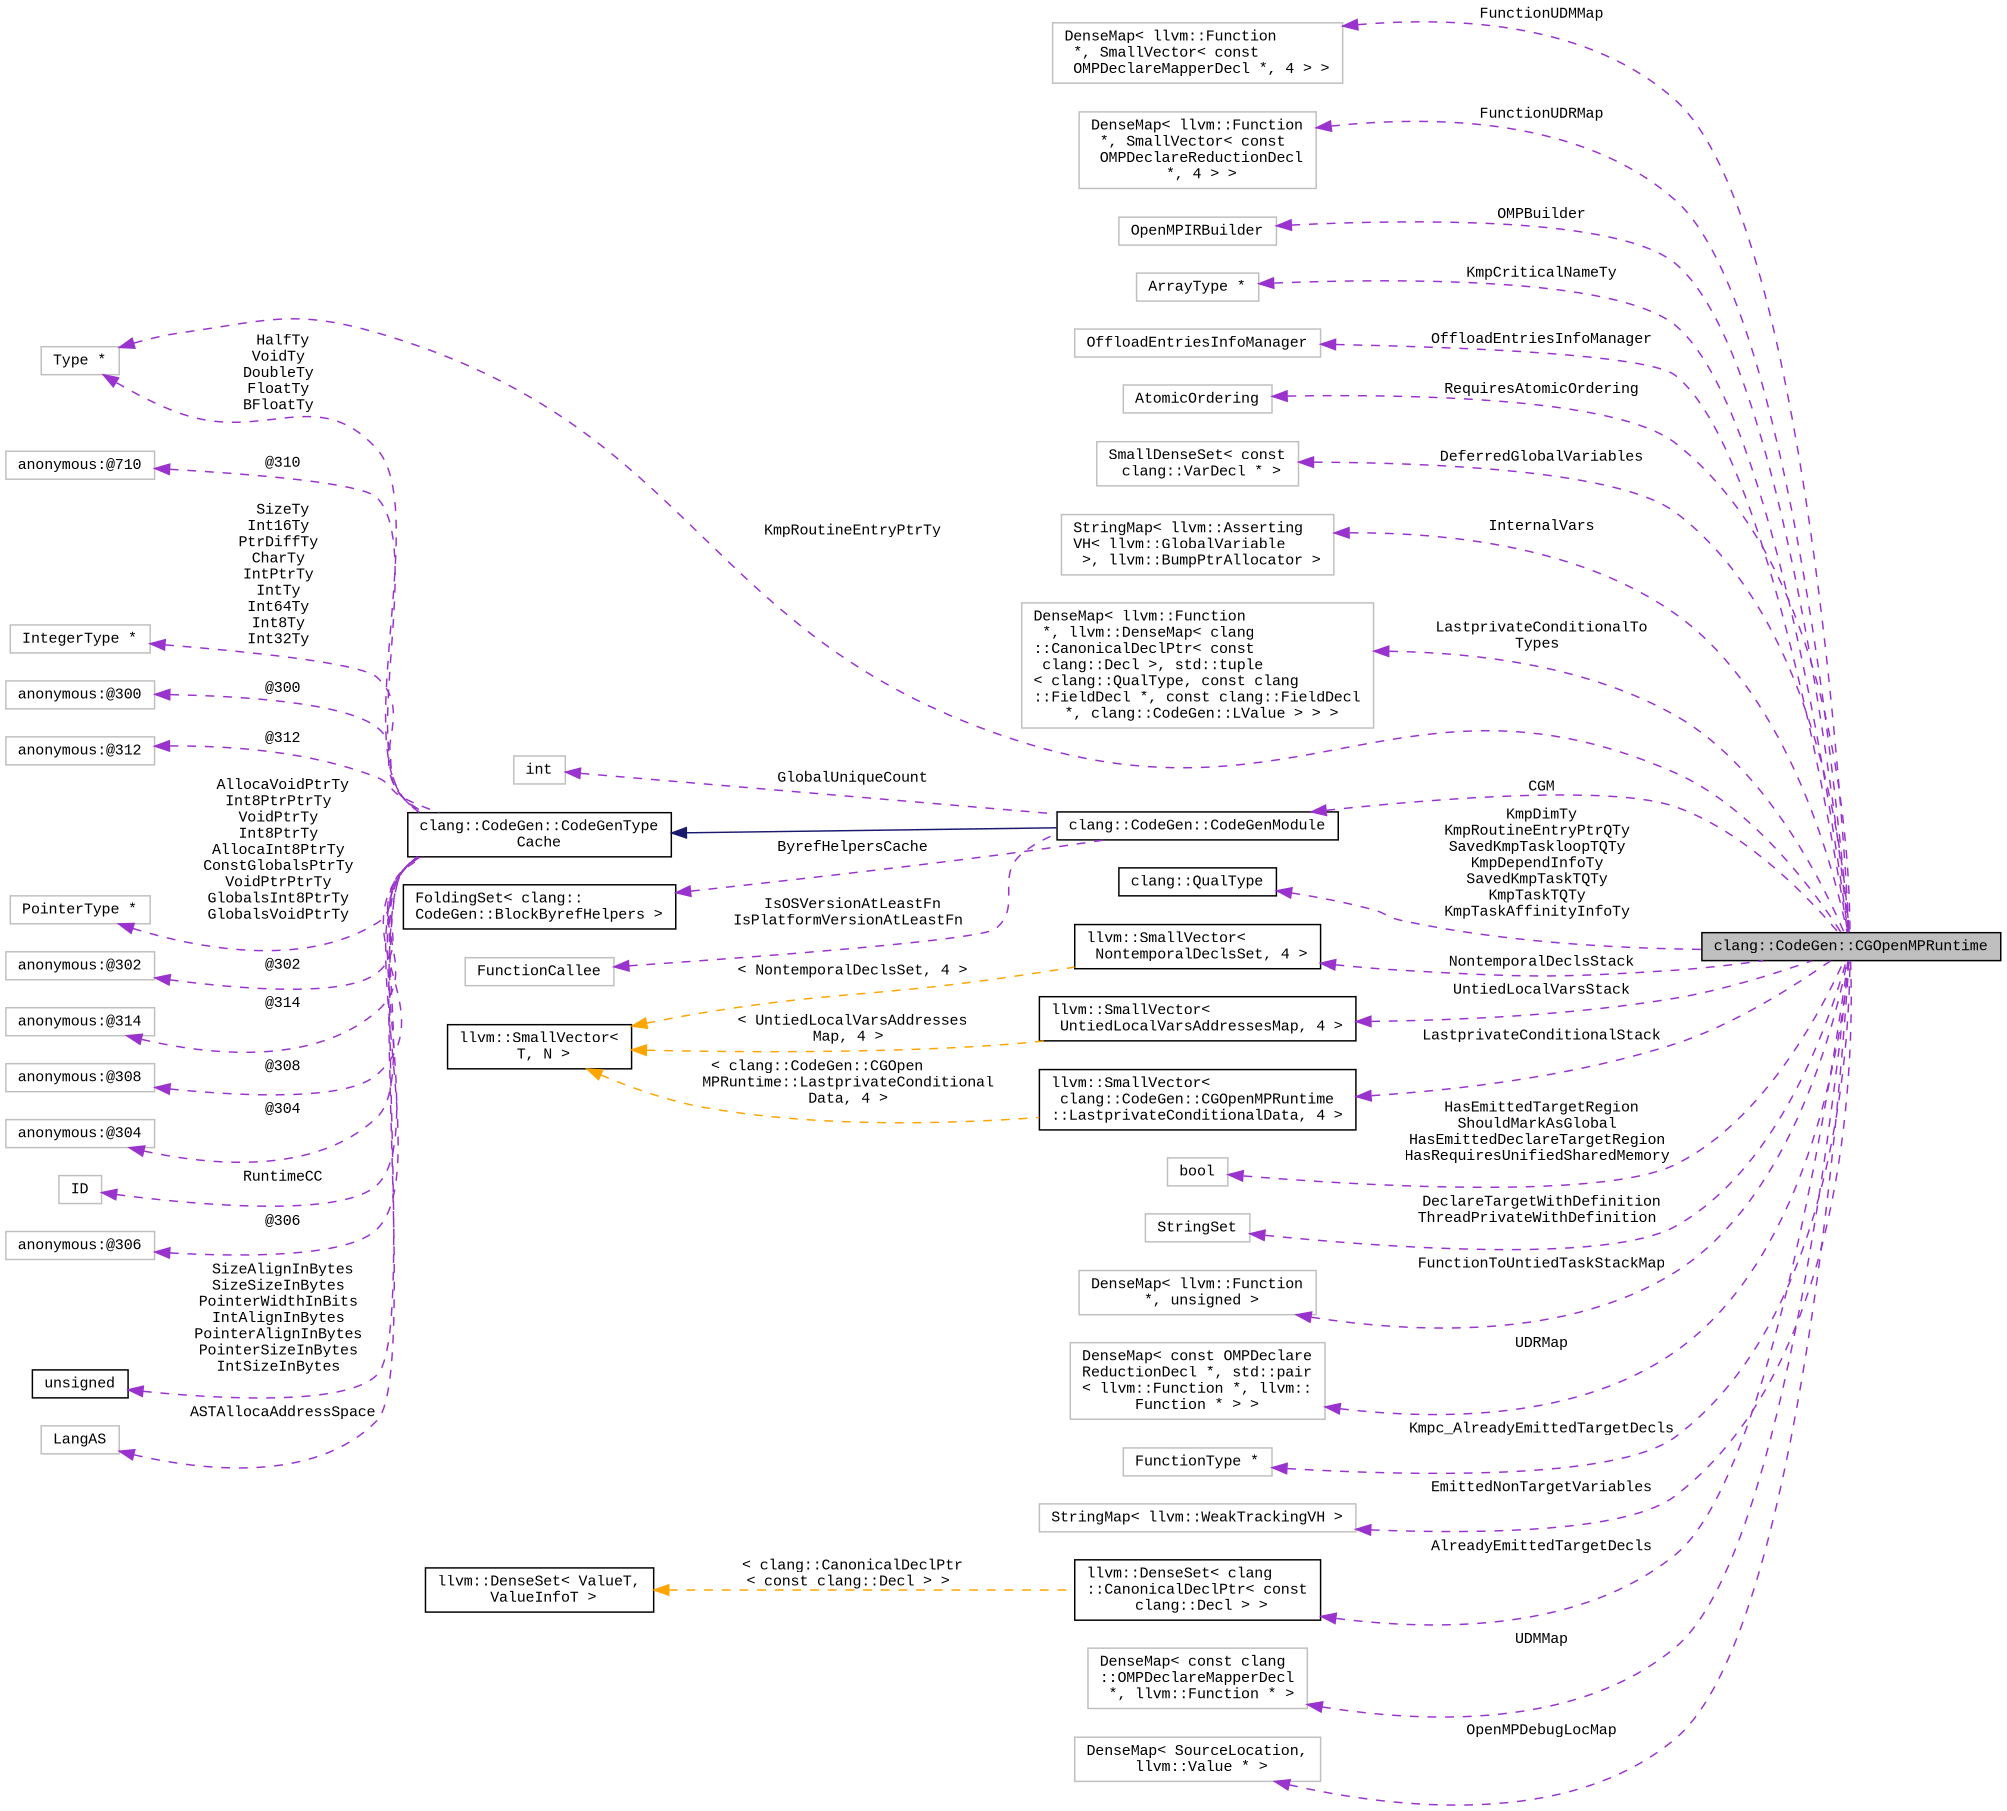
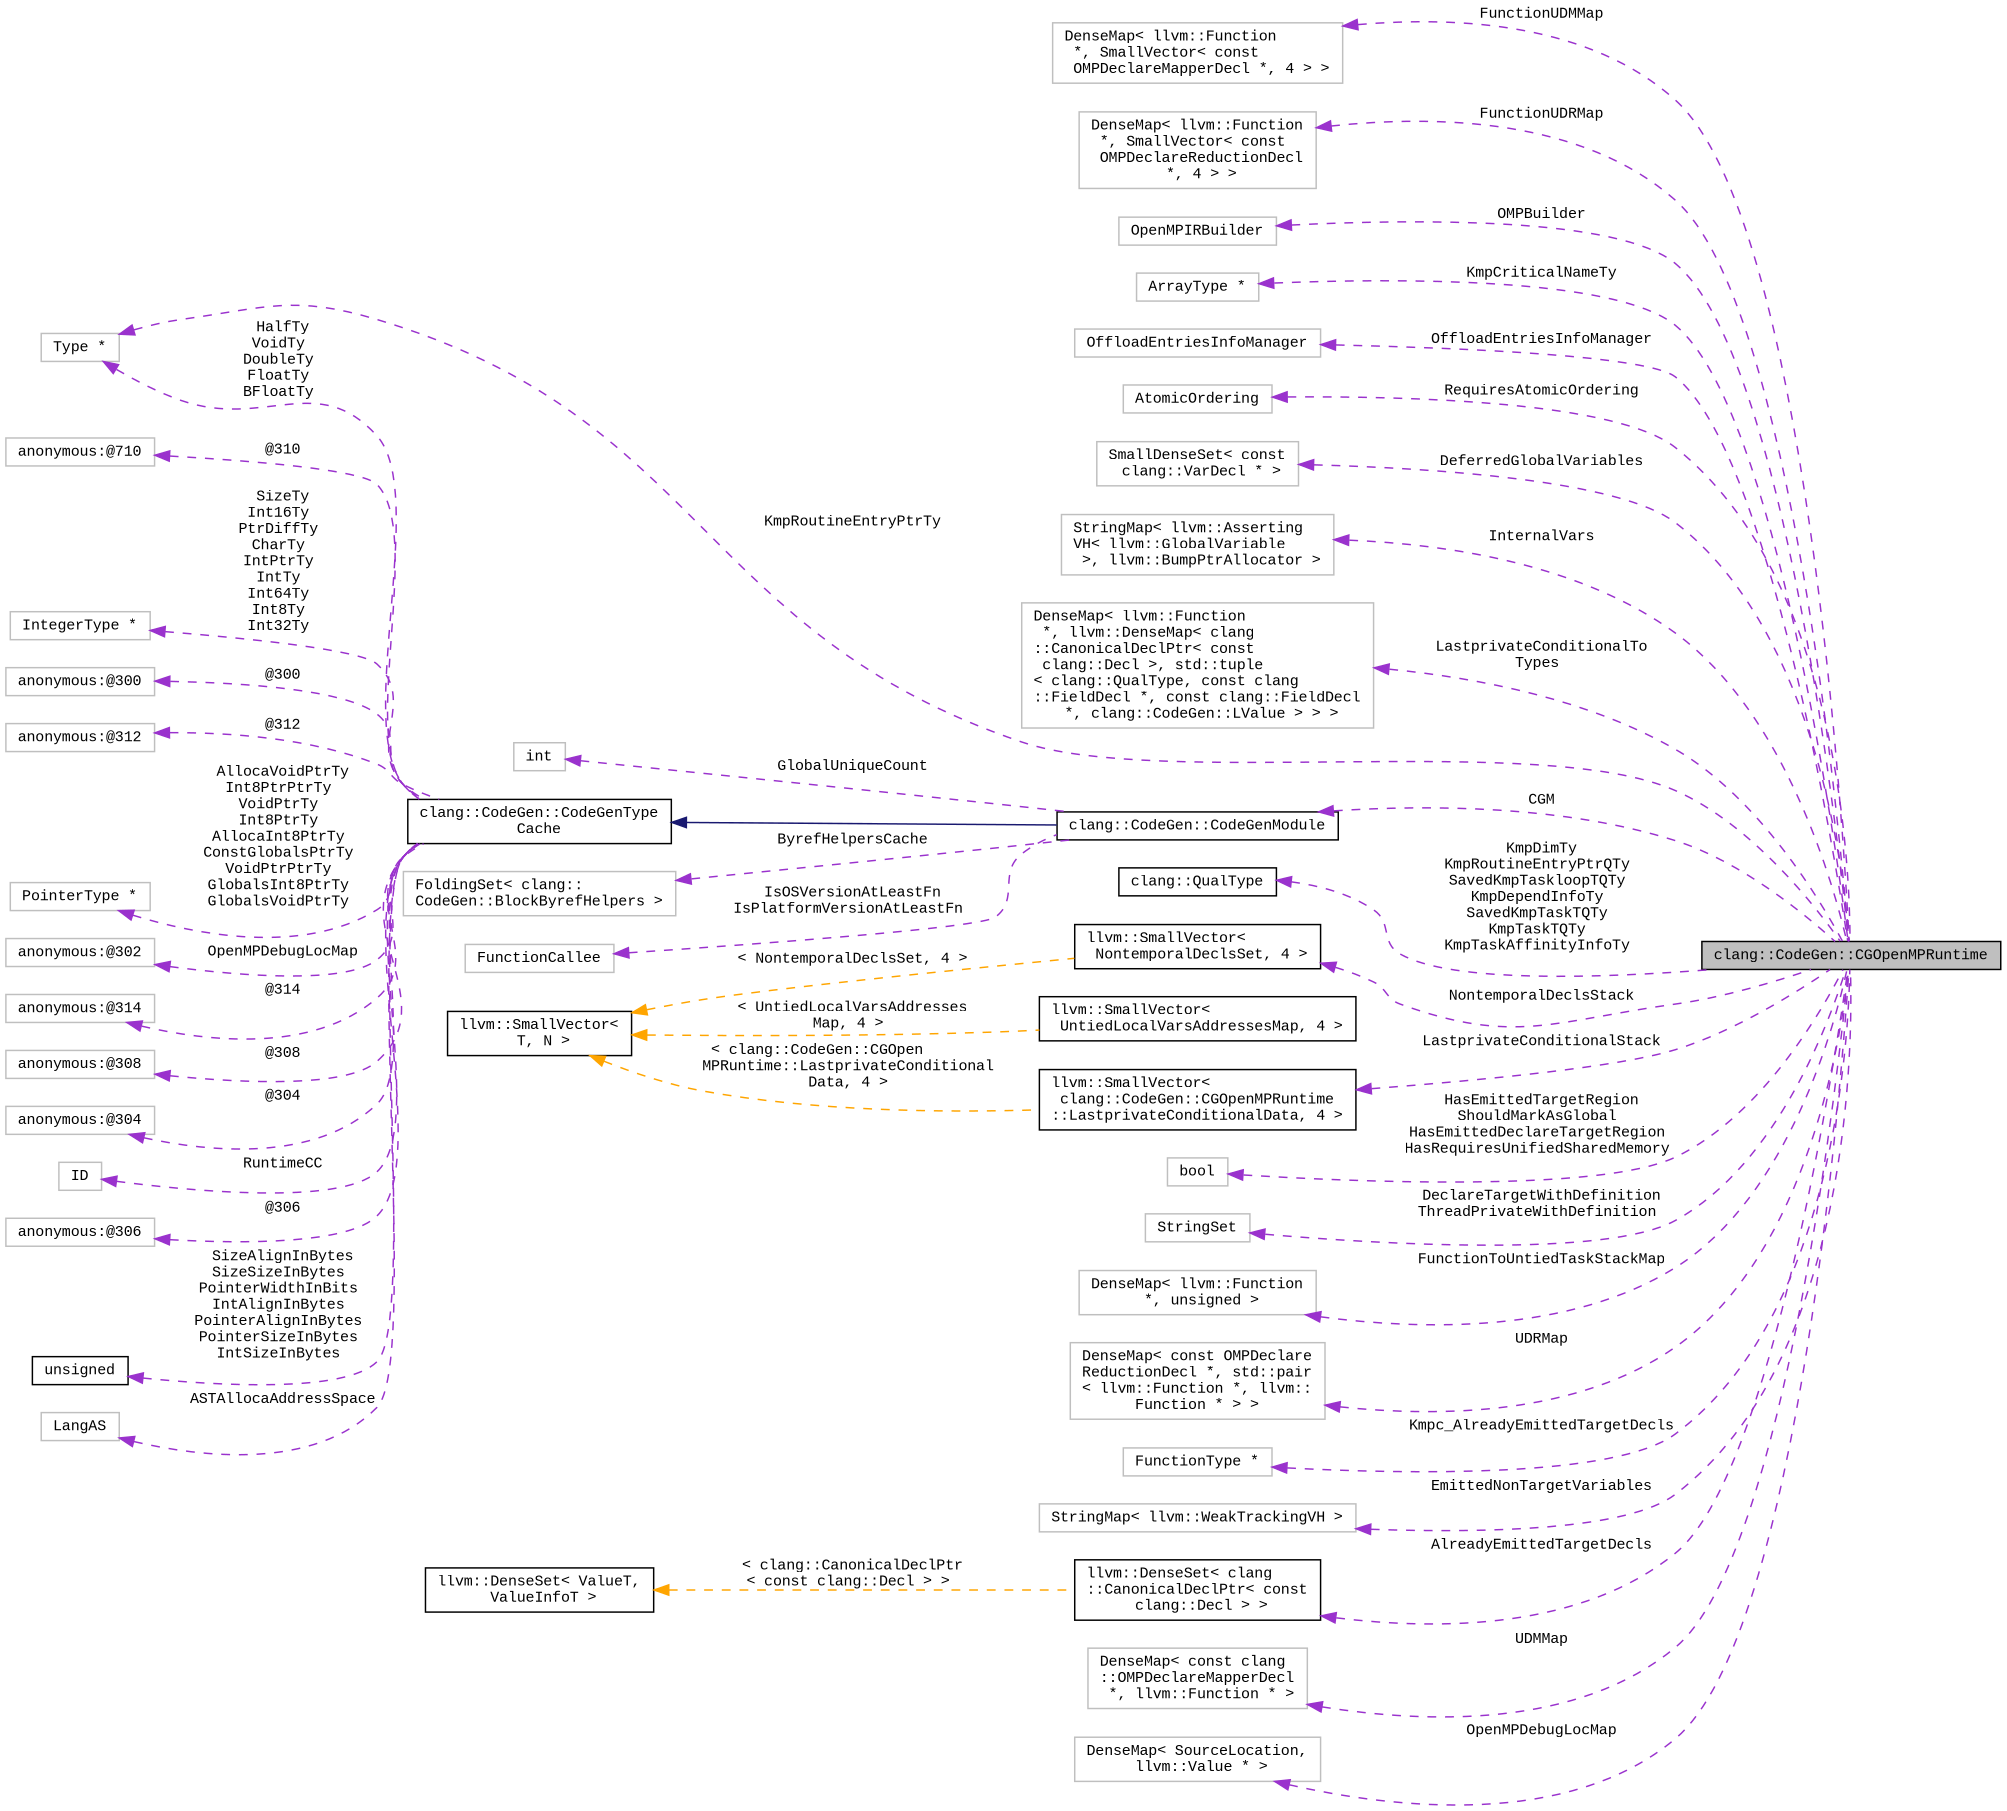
node "FoldingSet< clang:: CodeGen::BlockByrefHelpers >": color black -> grey75
edge "clang::CodeGen::CodeGenType Cache" -> "anonymous:@302": label " @302" -> " OpenMPDebugLocMap"
edge "clang::CodeGen::CGOpenMPRuntime" -> "llvm::SmallVector< UntiedLocalVarsAddressesMap, 4 >": removed, label "UntiedLocalVarsStack"
